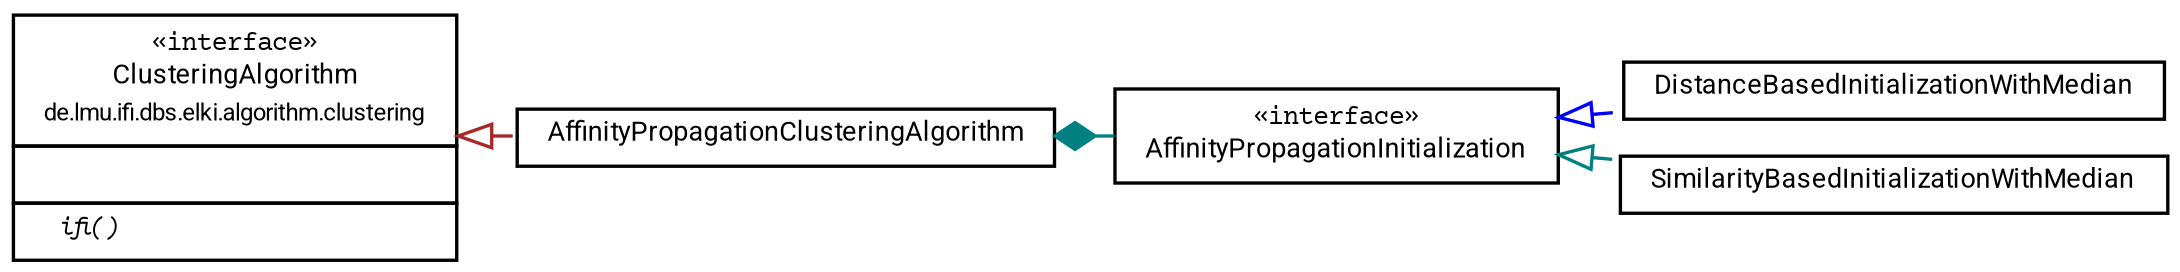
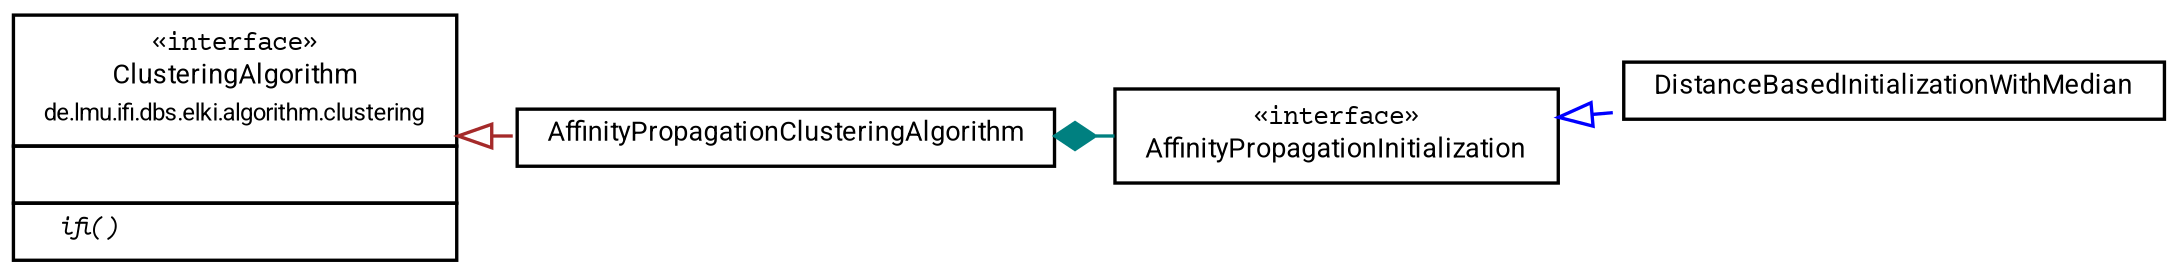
node "SimilarityBasedInitializationWithMedian": removed
